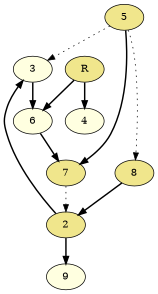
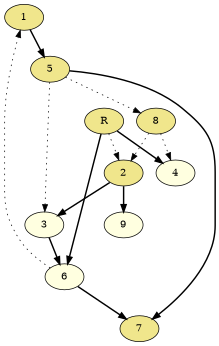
node "1": added
edge "8" -> "4": added
edge "7" -> "2": now "R" -> "2"
edge "8" -> "2": style bold -> dotted
